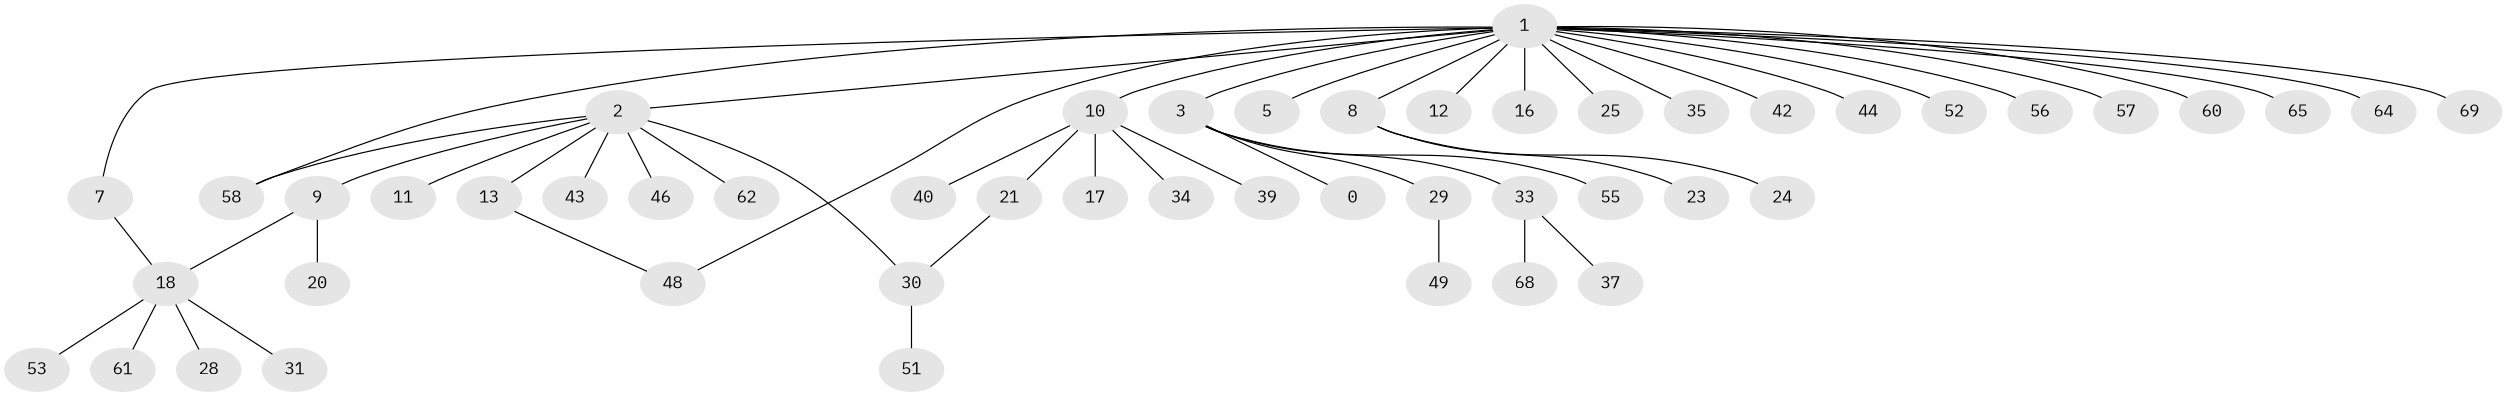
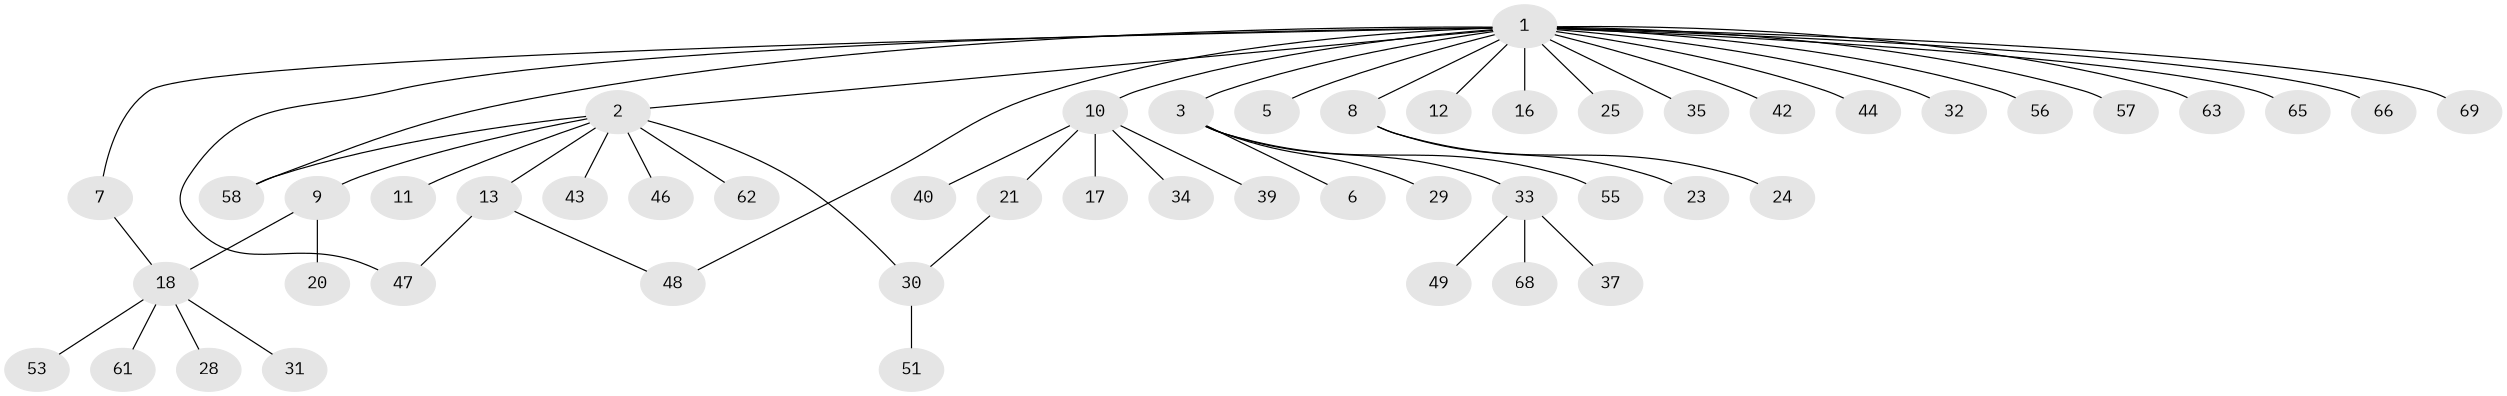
node "52": label "52" -> "32"
node "60": label "60" -> "63"
node "64": label "64" -> "66"
node "0": label "0" -> "6"
edge "29" -- "49": now "33" -- "49"
node "47": added
